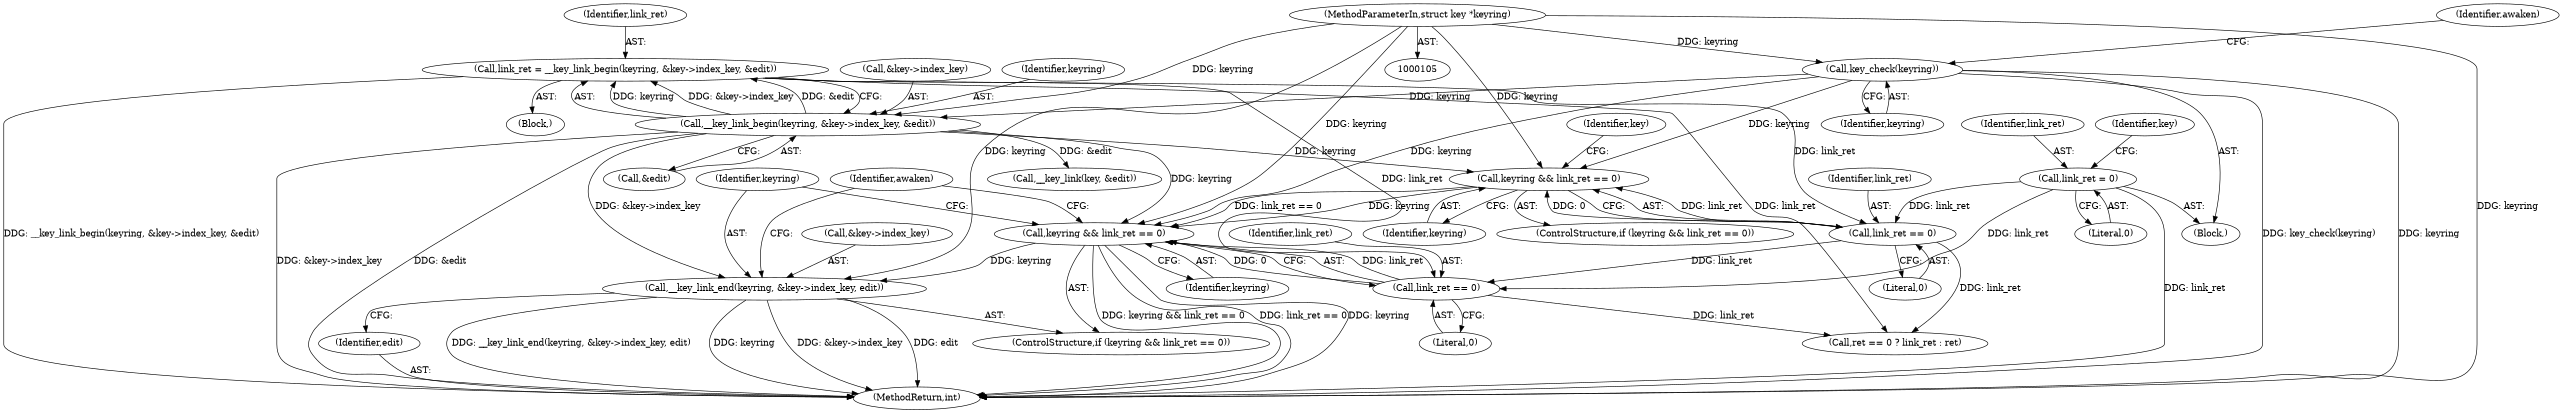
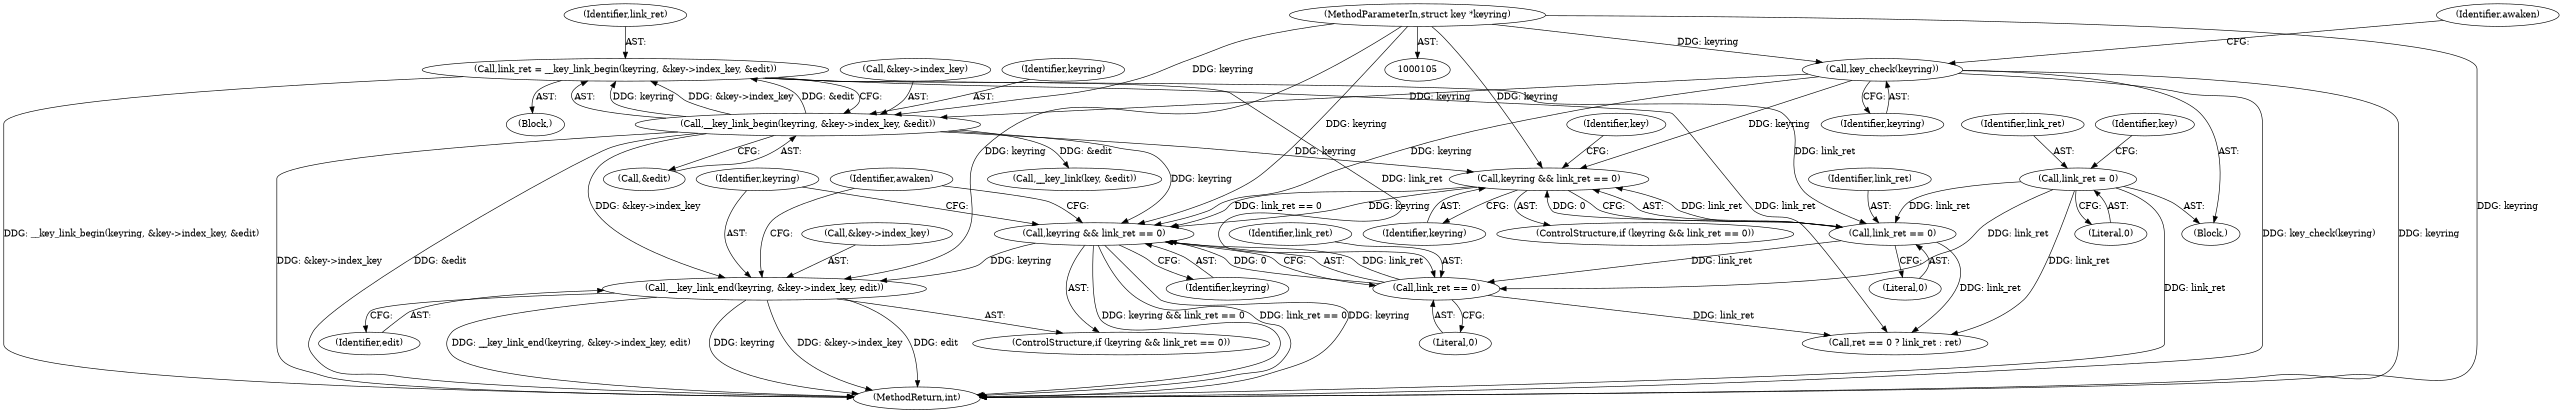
edge "(Call,link_ret = 0)" -> "(Call,ret == 0 ? link_ret : ret)": added, label "DDG: link_ret"
edge "(Identifier,edit)" -> "(MethodReturn,int)": now "(Identifier,edit)" -> "(Call,__key_link_end(keyring, &key->index_key, edit))"
